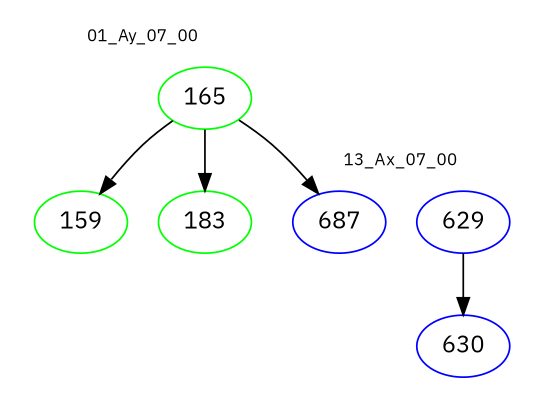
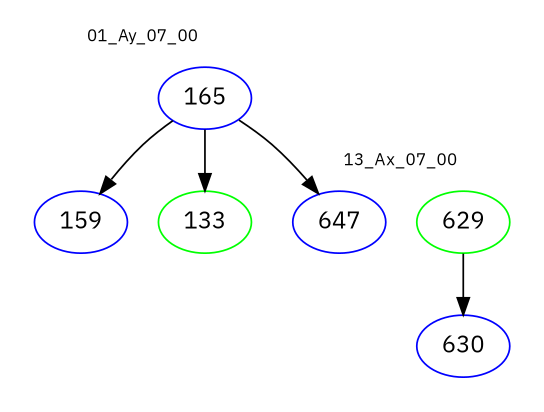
node "165": color green -> blue
node "159": color green -> blue
node "183": label "183" -> "133"
node "687": label "687" -> "647"
node "629": color blue -> green
